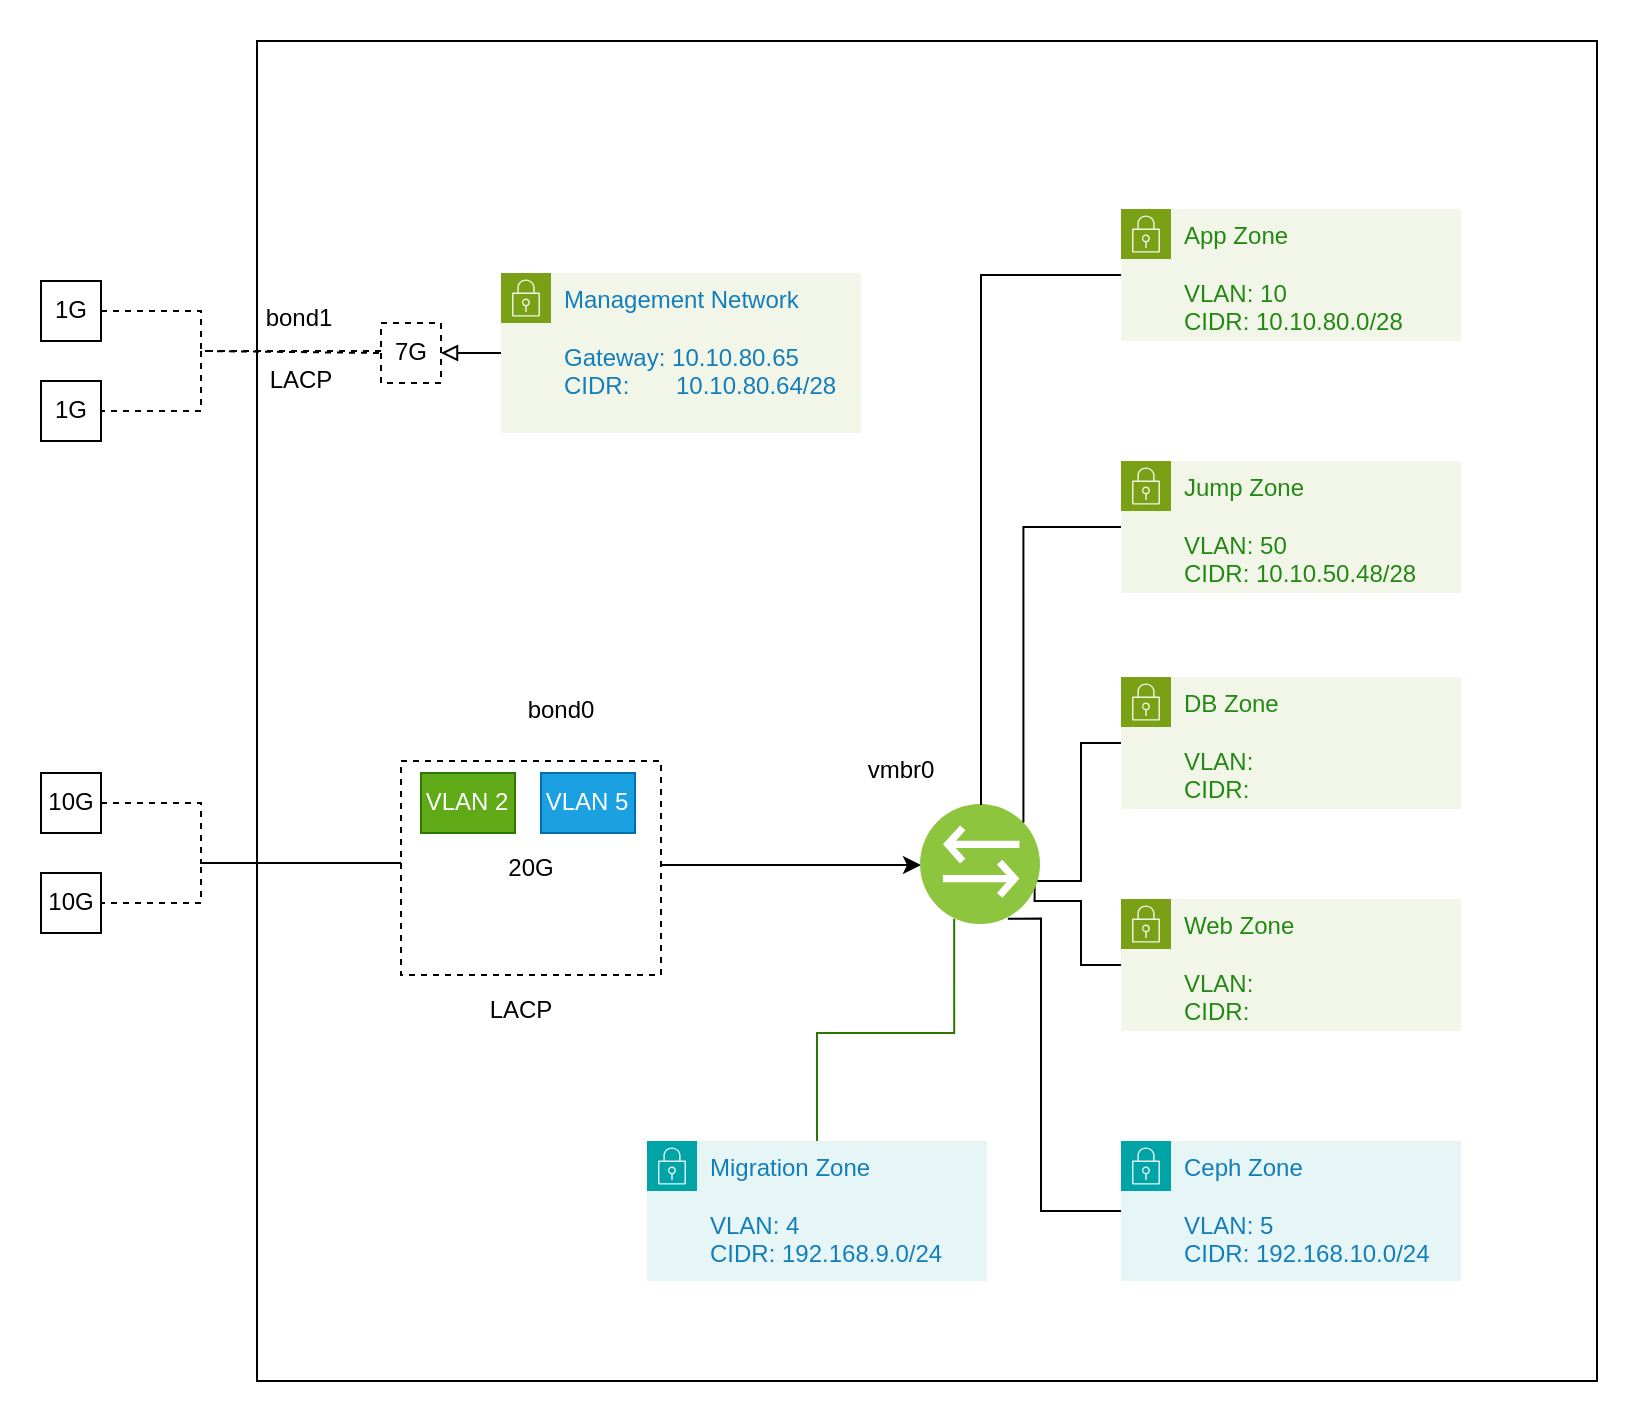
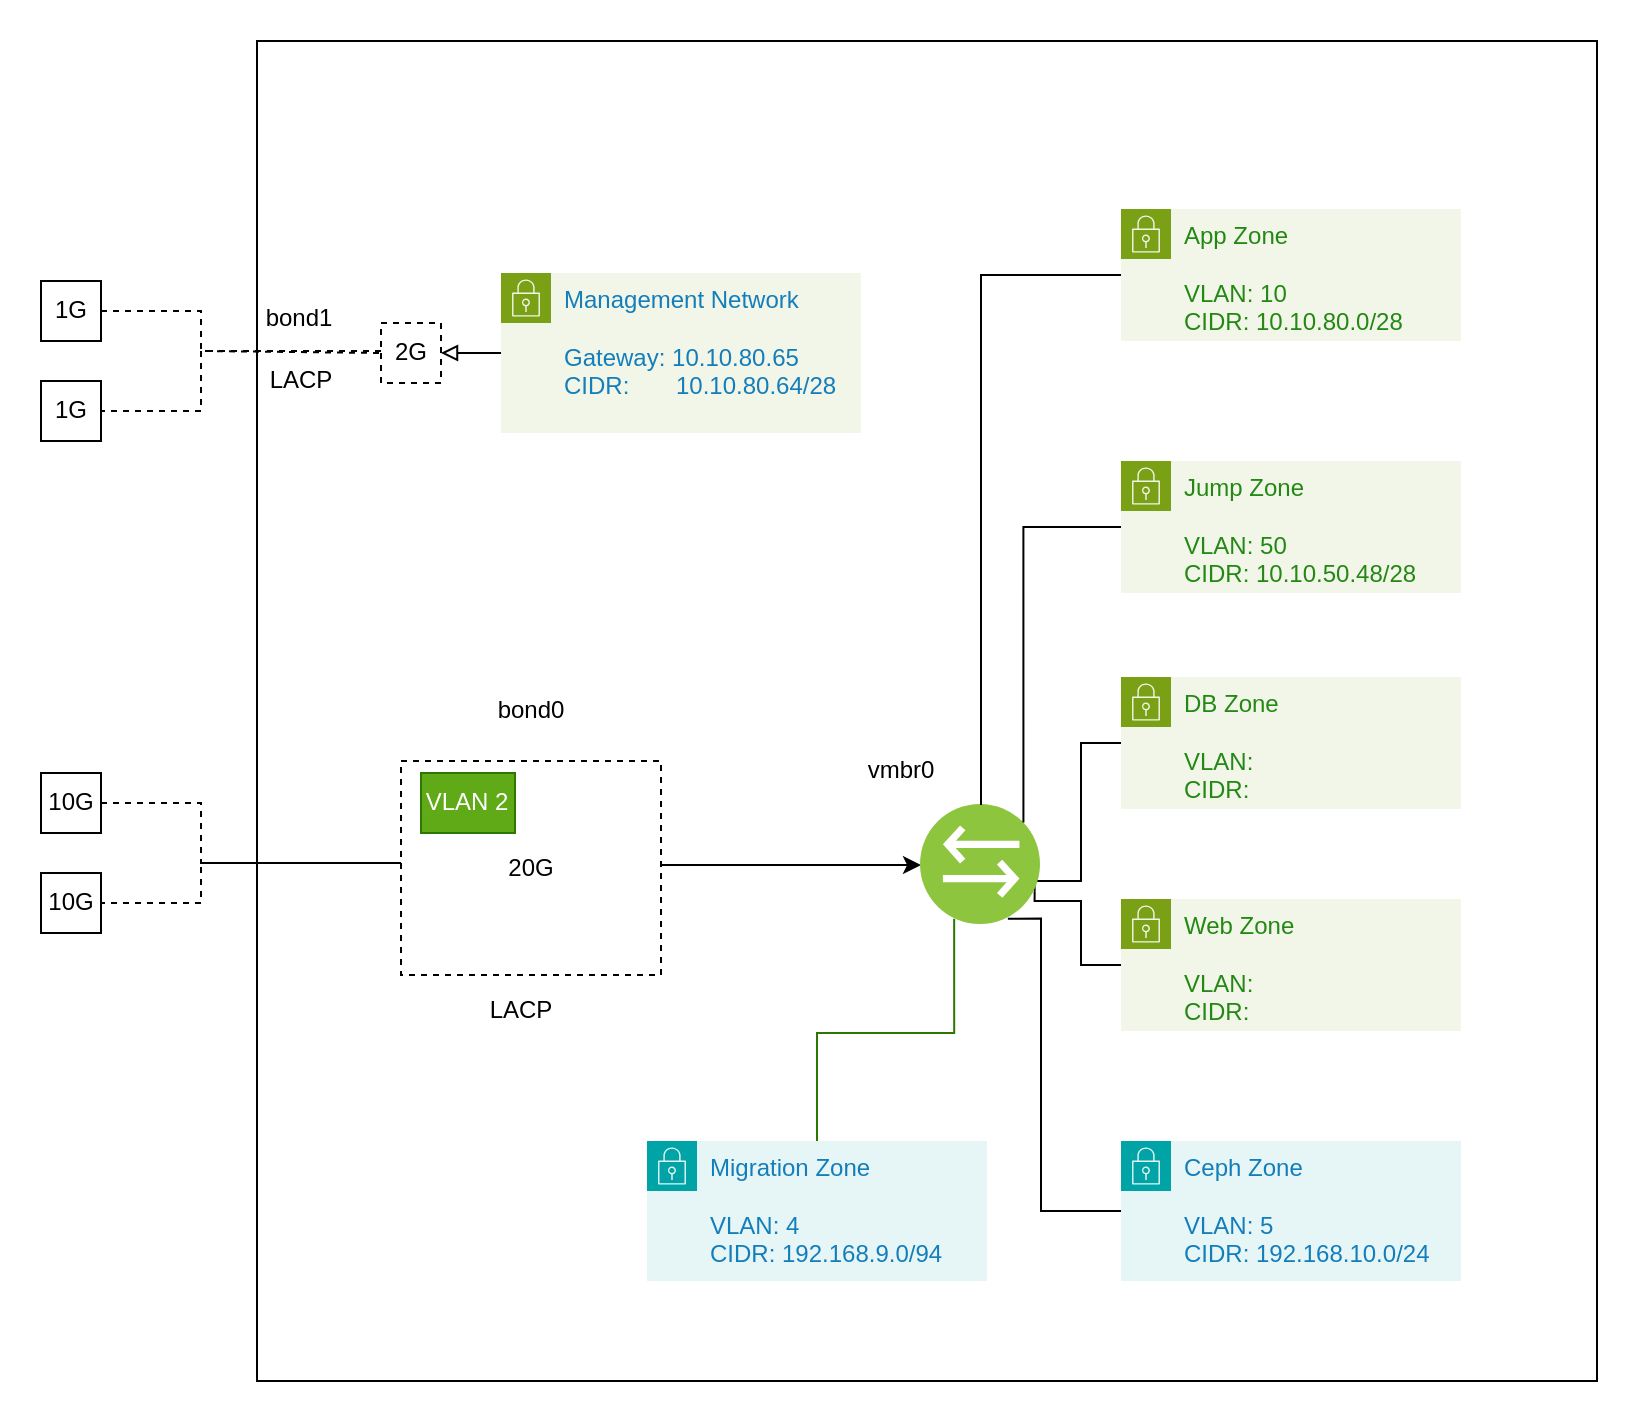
node "7G": label "7G" -> "2G"
node "bond0": moved (561, 711) -> (531, 711)
node "VLAN 5": removed
node "Migration Zone VLAN: 4 CIDR: 192.168.9.0/24": label "Migration Zone VLAN: 4 CIDR: 192.168.9.0/24" -> "Migration Zone VLAN: 4 CIDR: 192.168.9.0/94"
